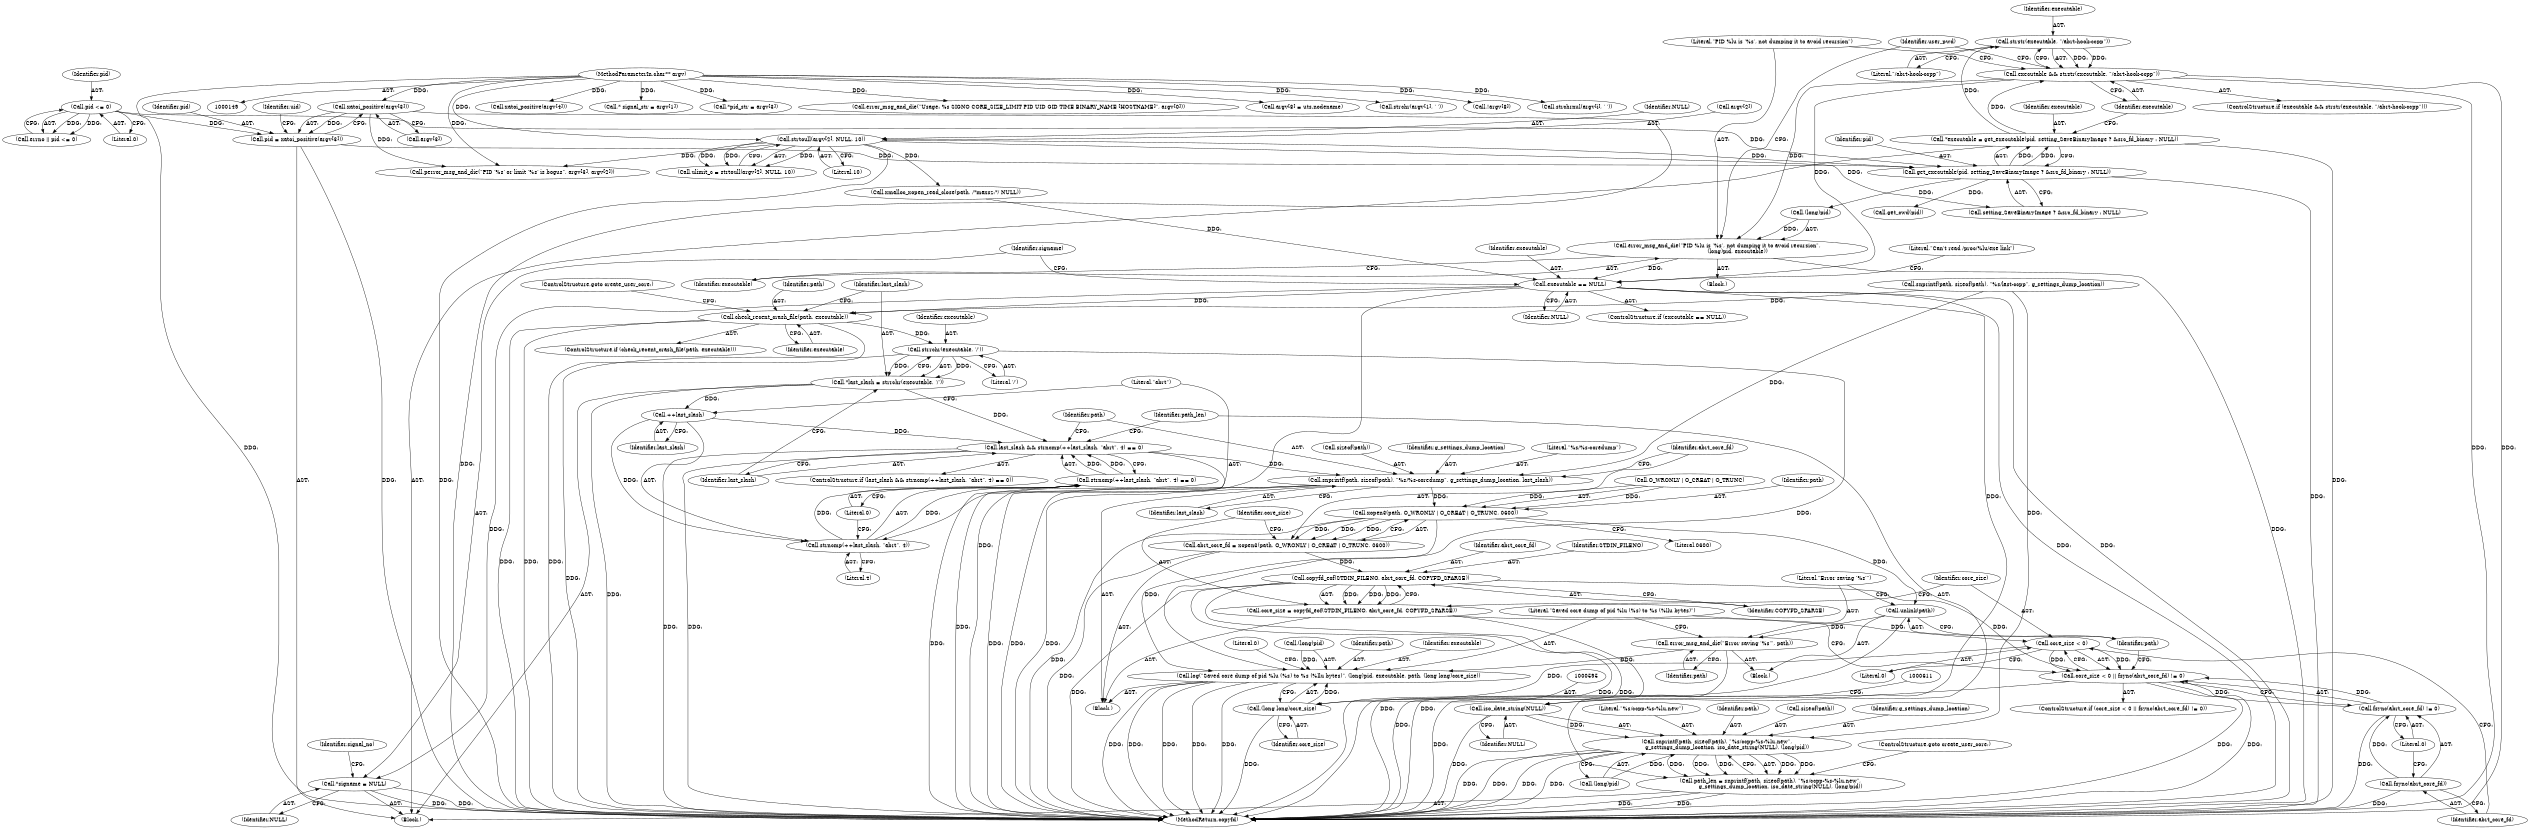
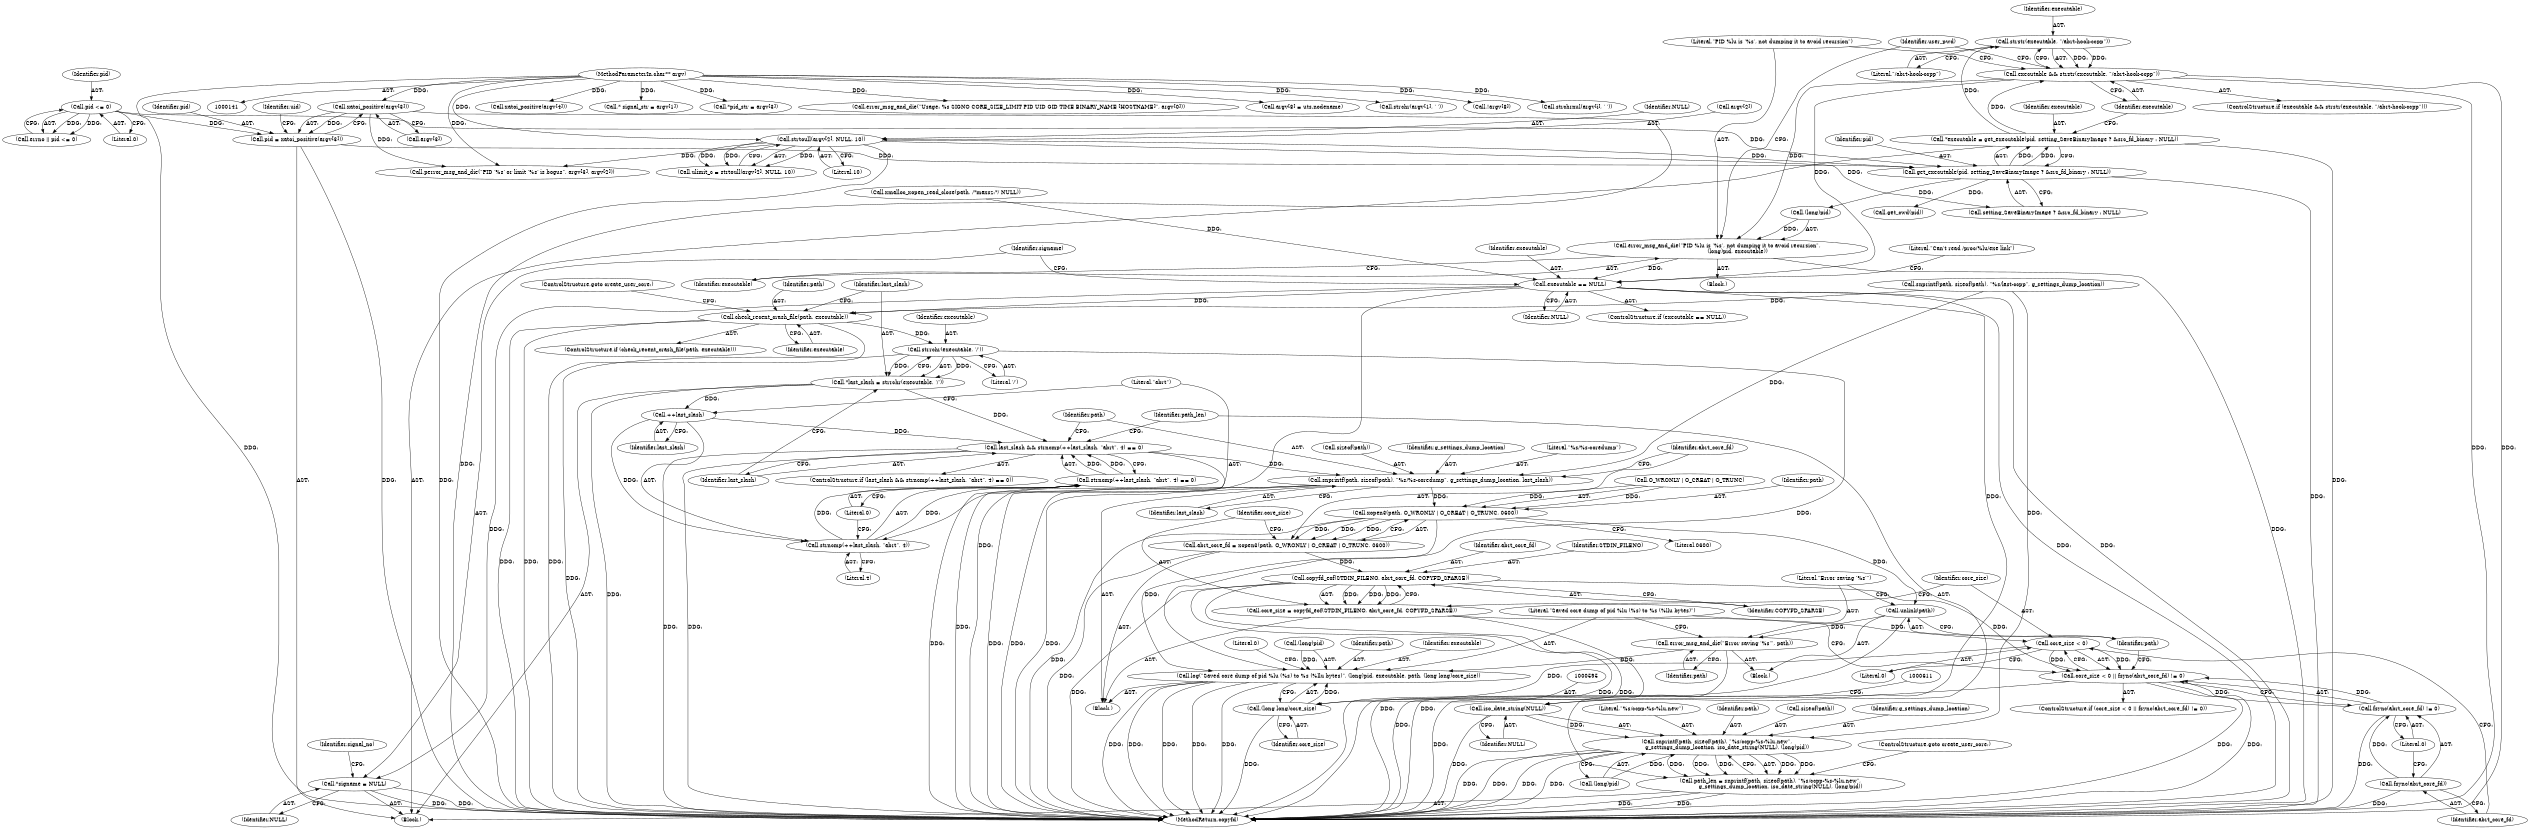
node "1000149": label "1000149" -> "1000141"
edge "(Call,strtoull(argv[2], NULL, 10))" -> "(Call,xmalloc_xopen_read_close(path, /*maxsz:*/ NULL))": removed, label "DDG:"
